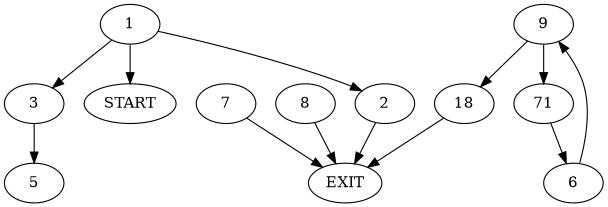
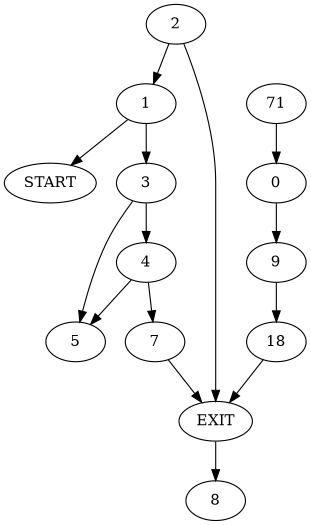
edge "1" -> "2": reversed
edge "9" -> "71": removed
edge "8" -> "EXIT": reversed
node "6": label "6" -> "0"
node "4": added
